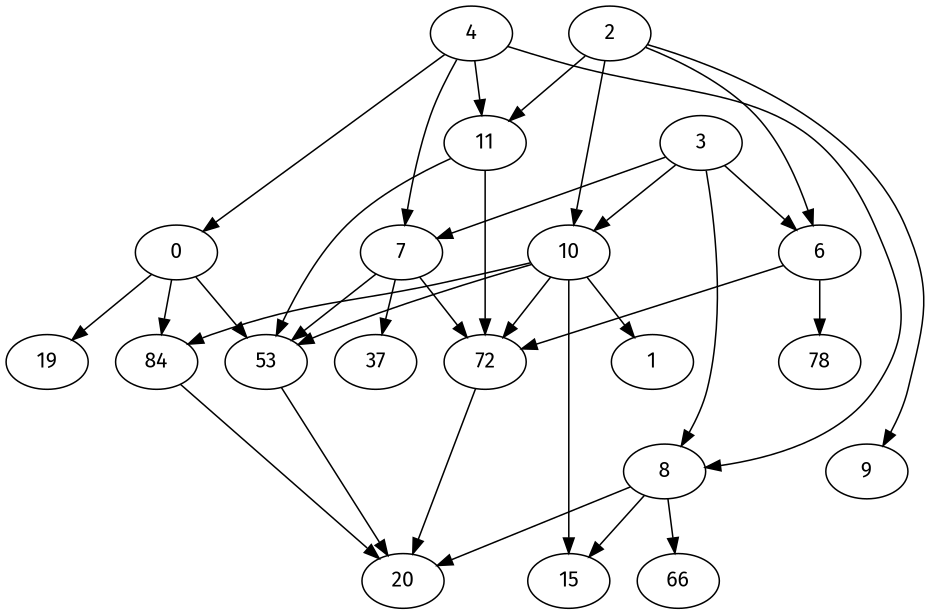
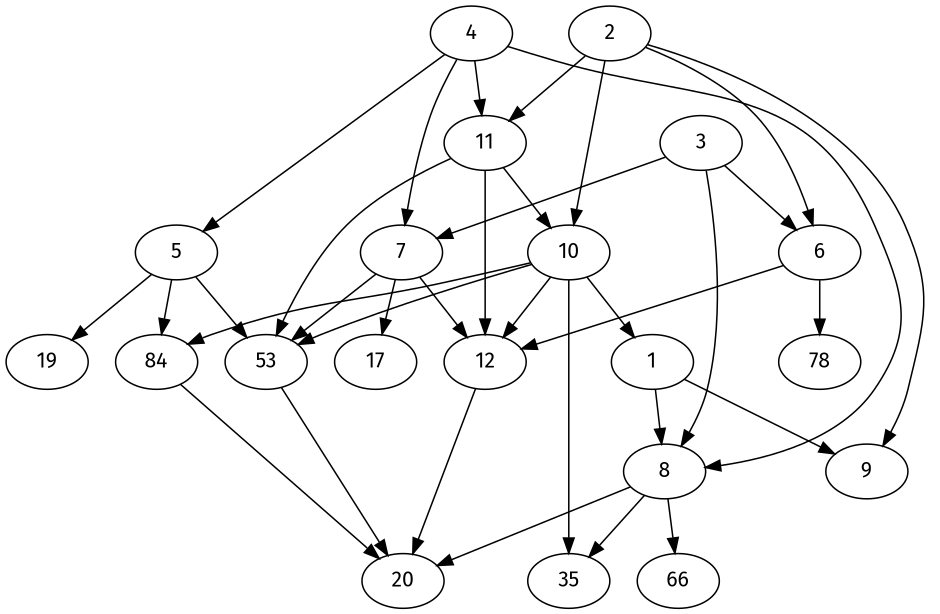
edge "3" -> "10": now "11" -> "10"
node "0": label "0" -> "5"
node "37": label "37" -> "17"
node "72": label "72" -> "12"
edge "1" -> "8": added
edge "1" -> "9": added
node "15": label "15" -> "35"
